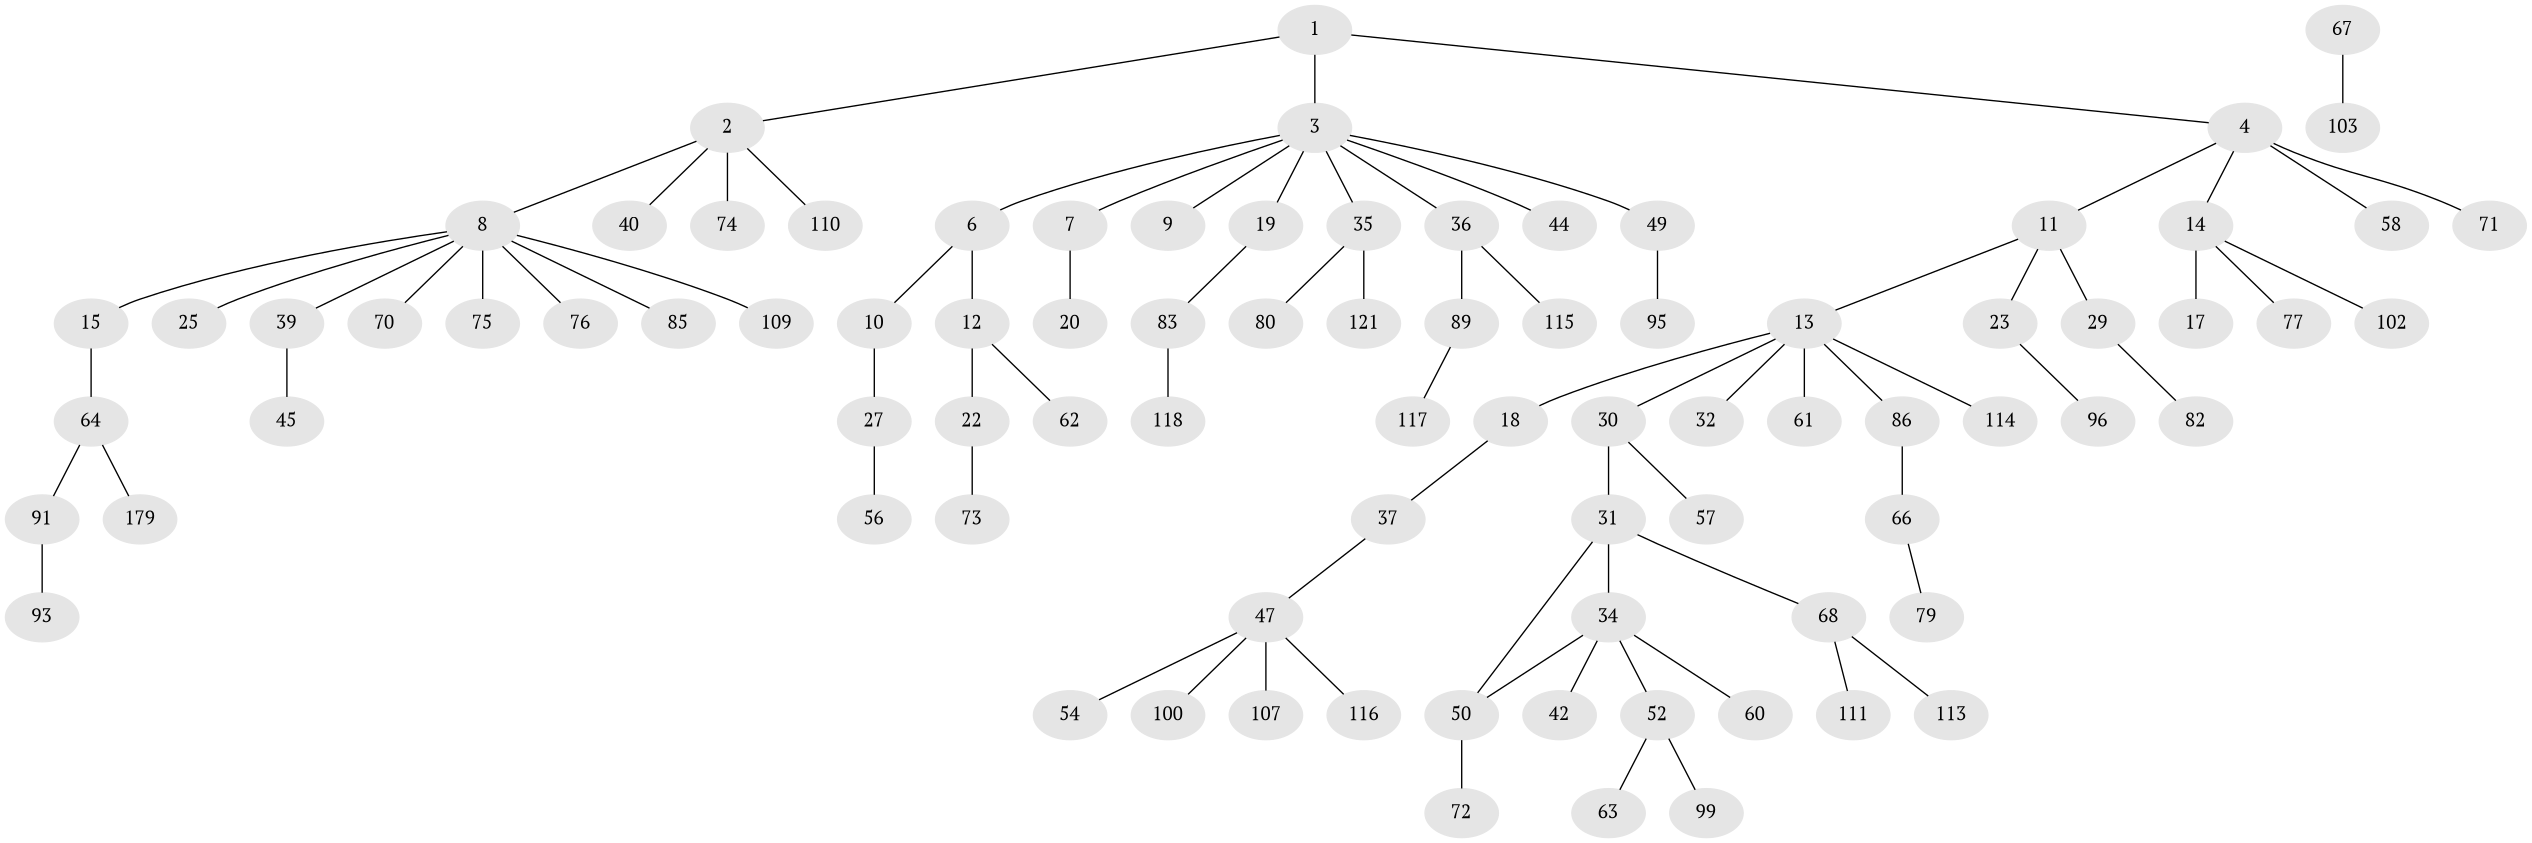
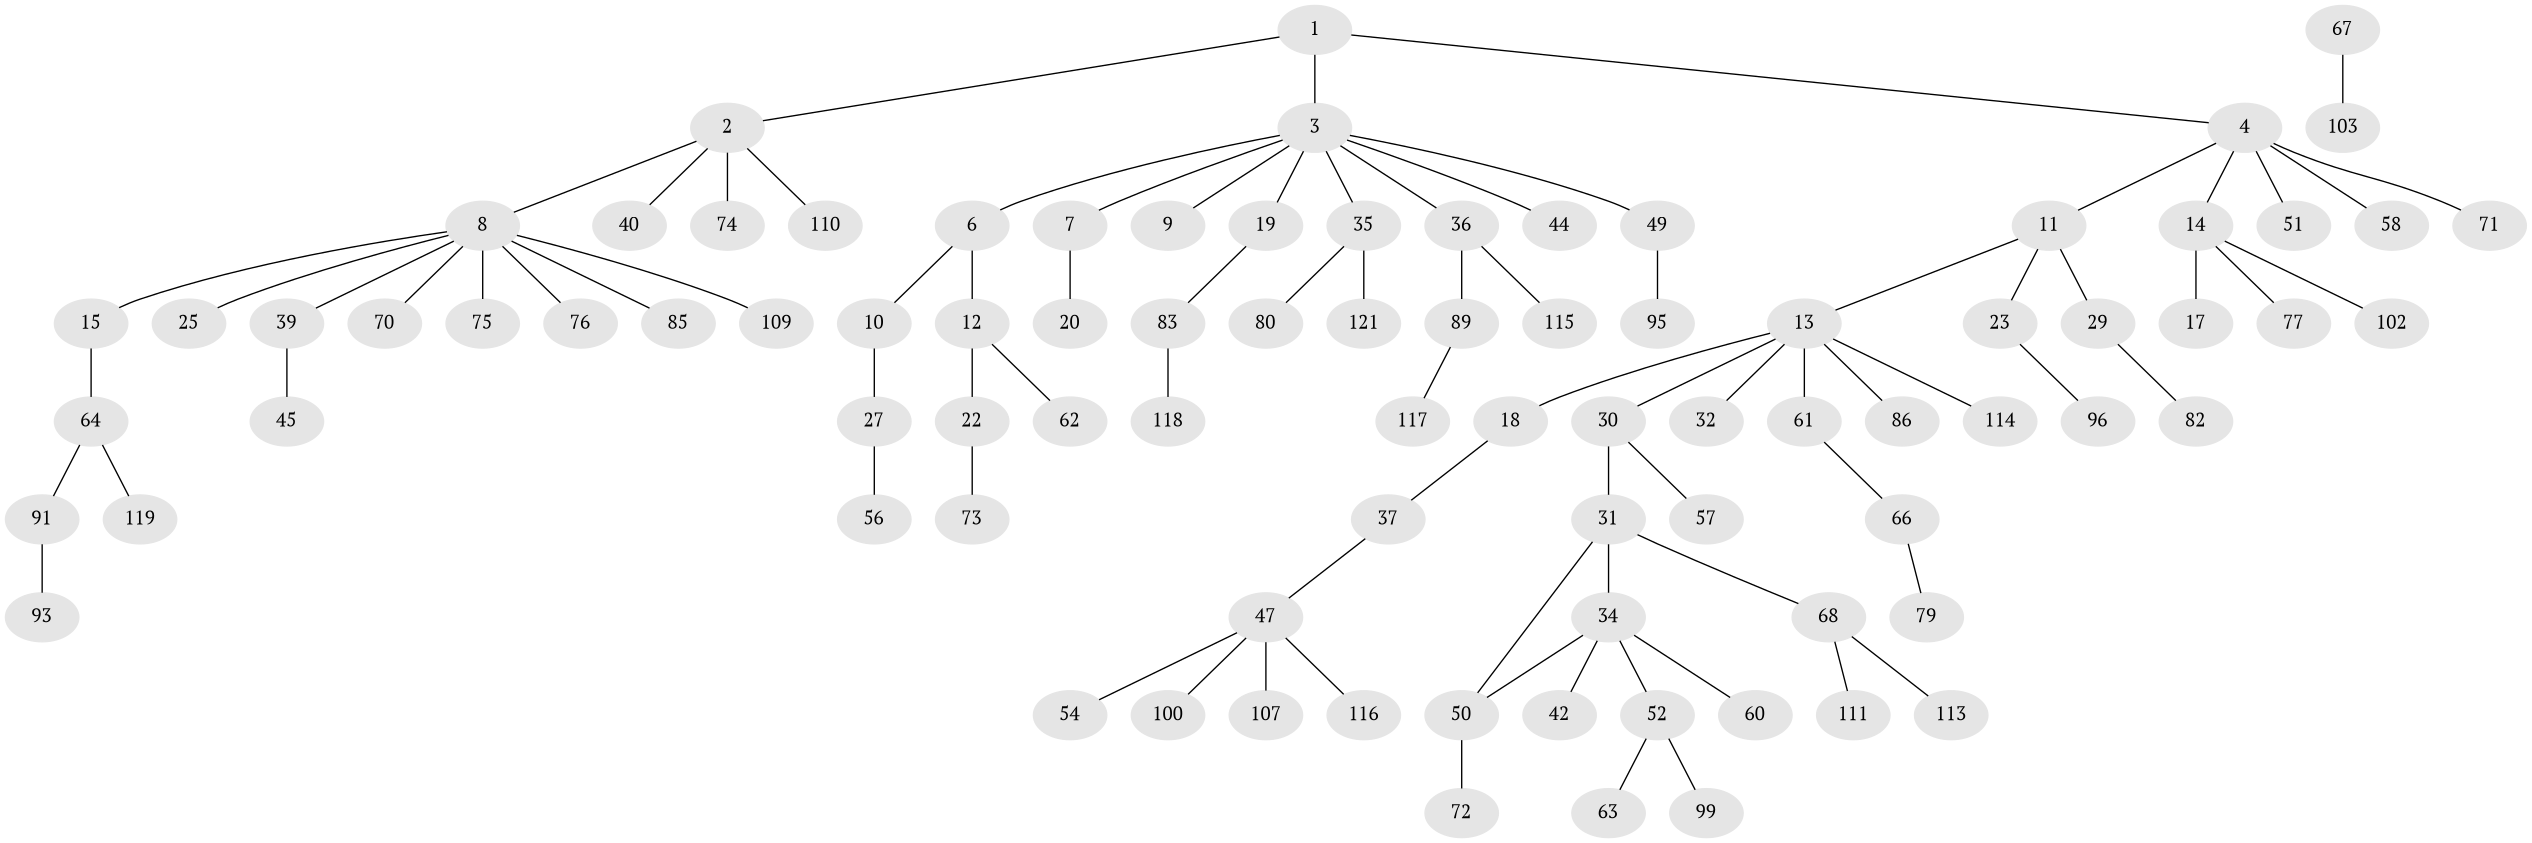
node "51": added
edge "86" -- "66": now "61" -- "66"
node "179": label "179" -> "119"
